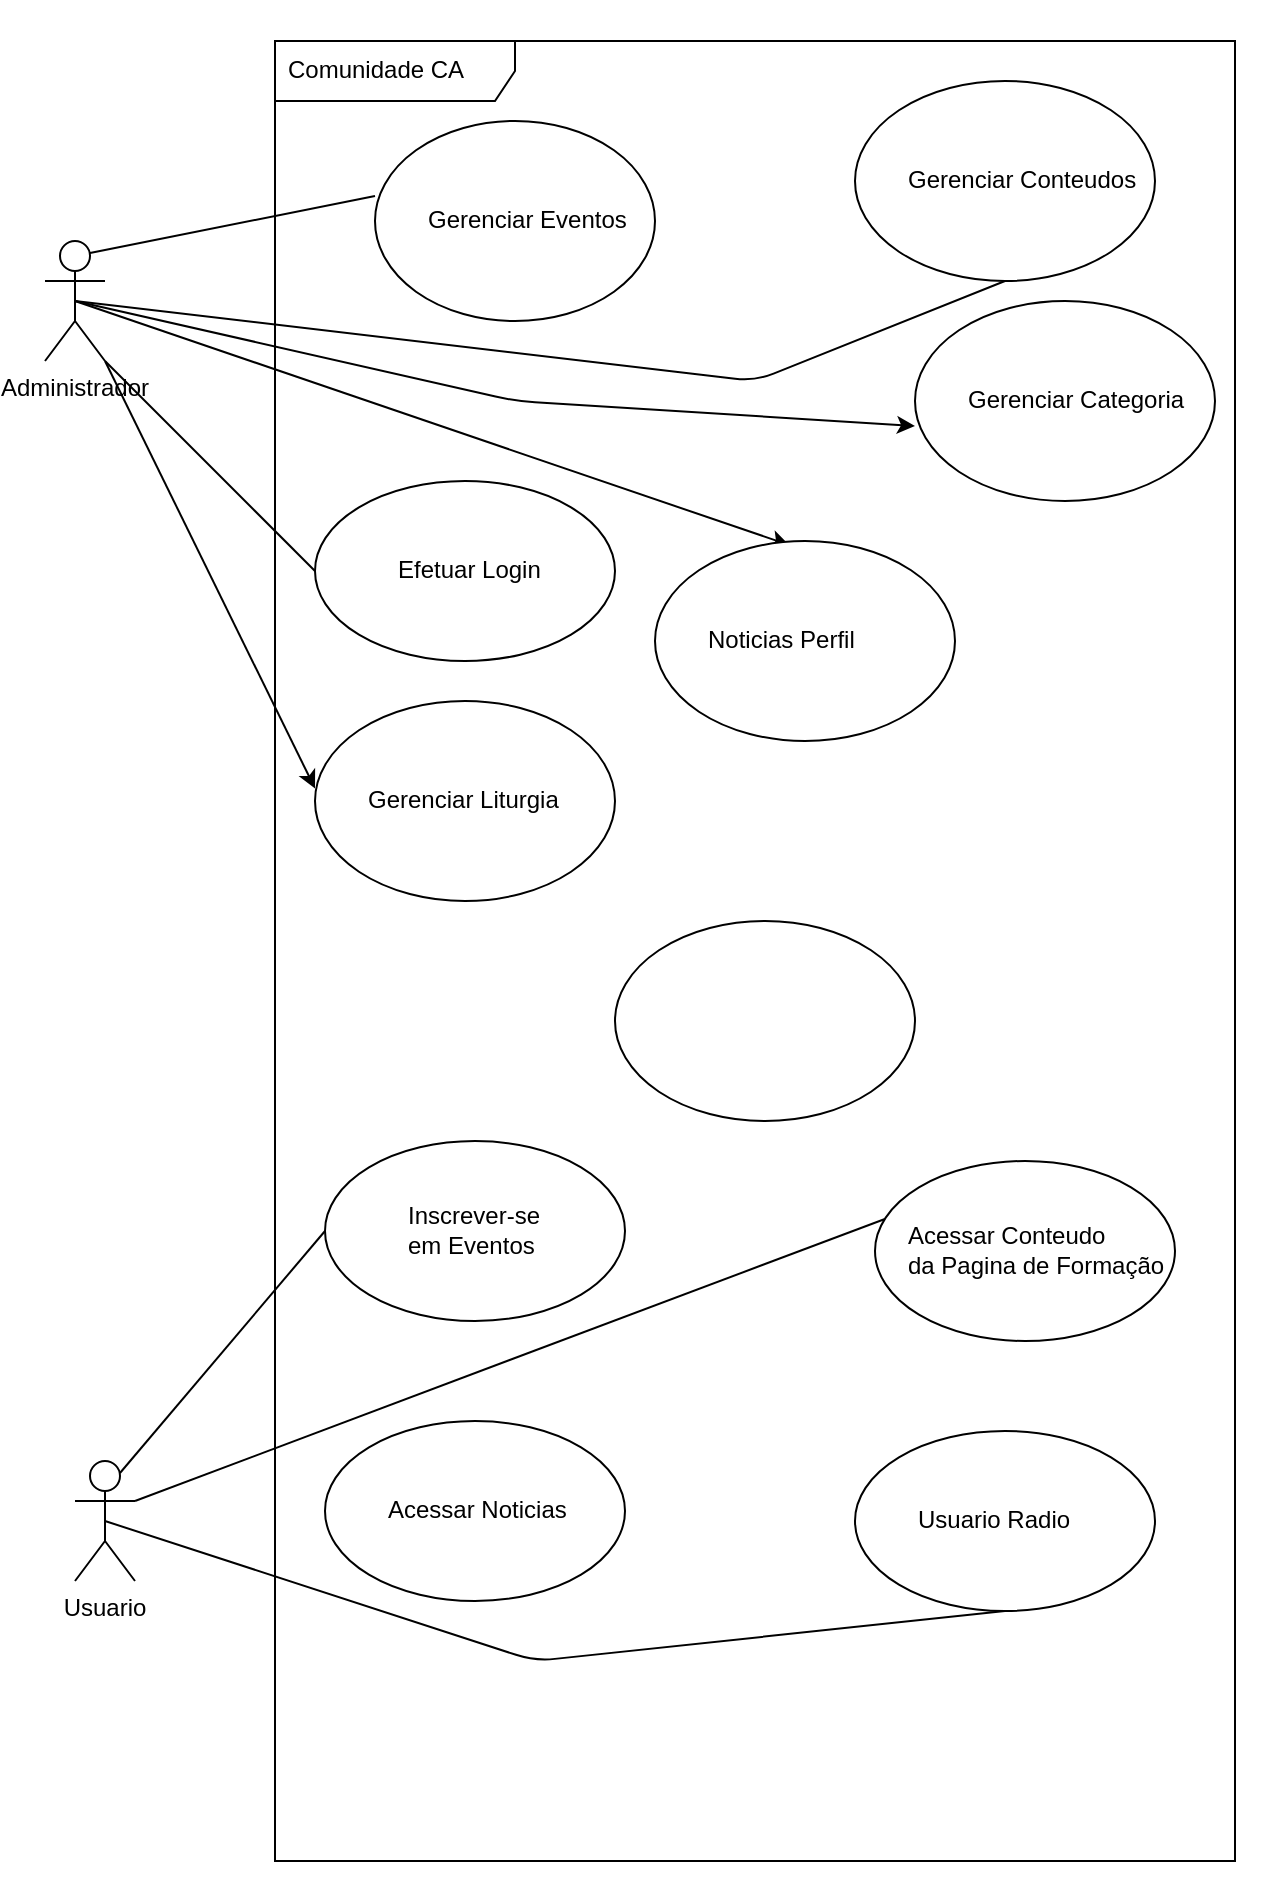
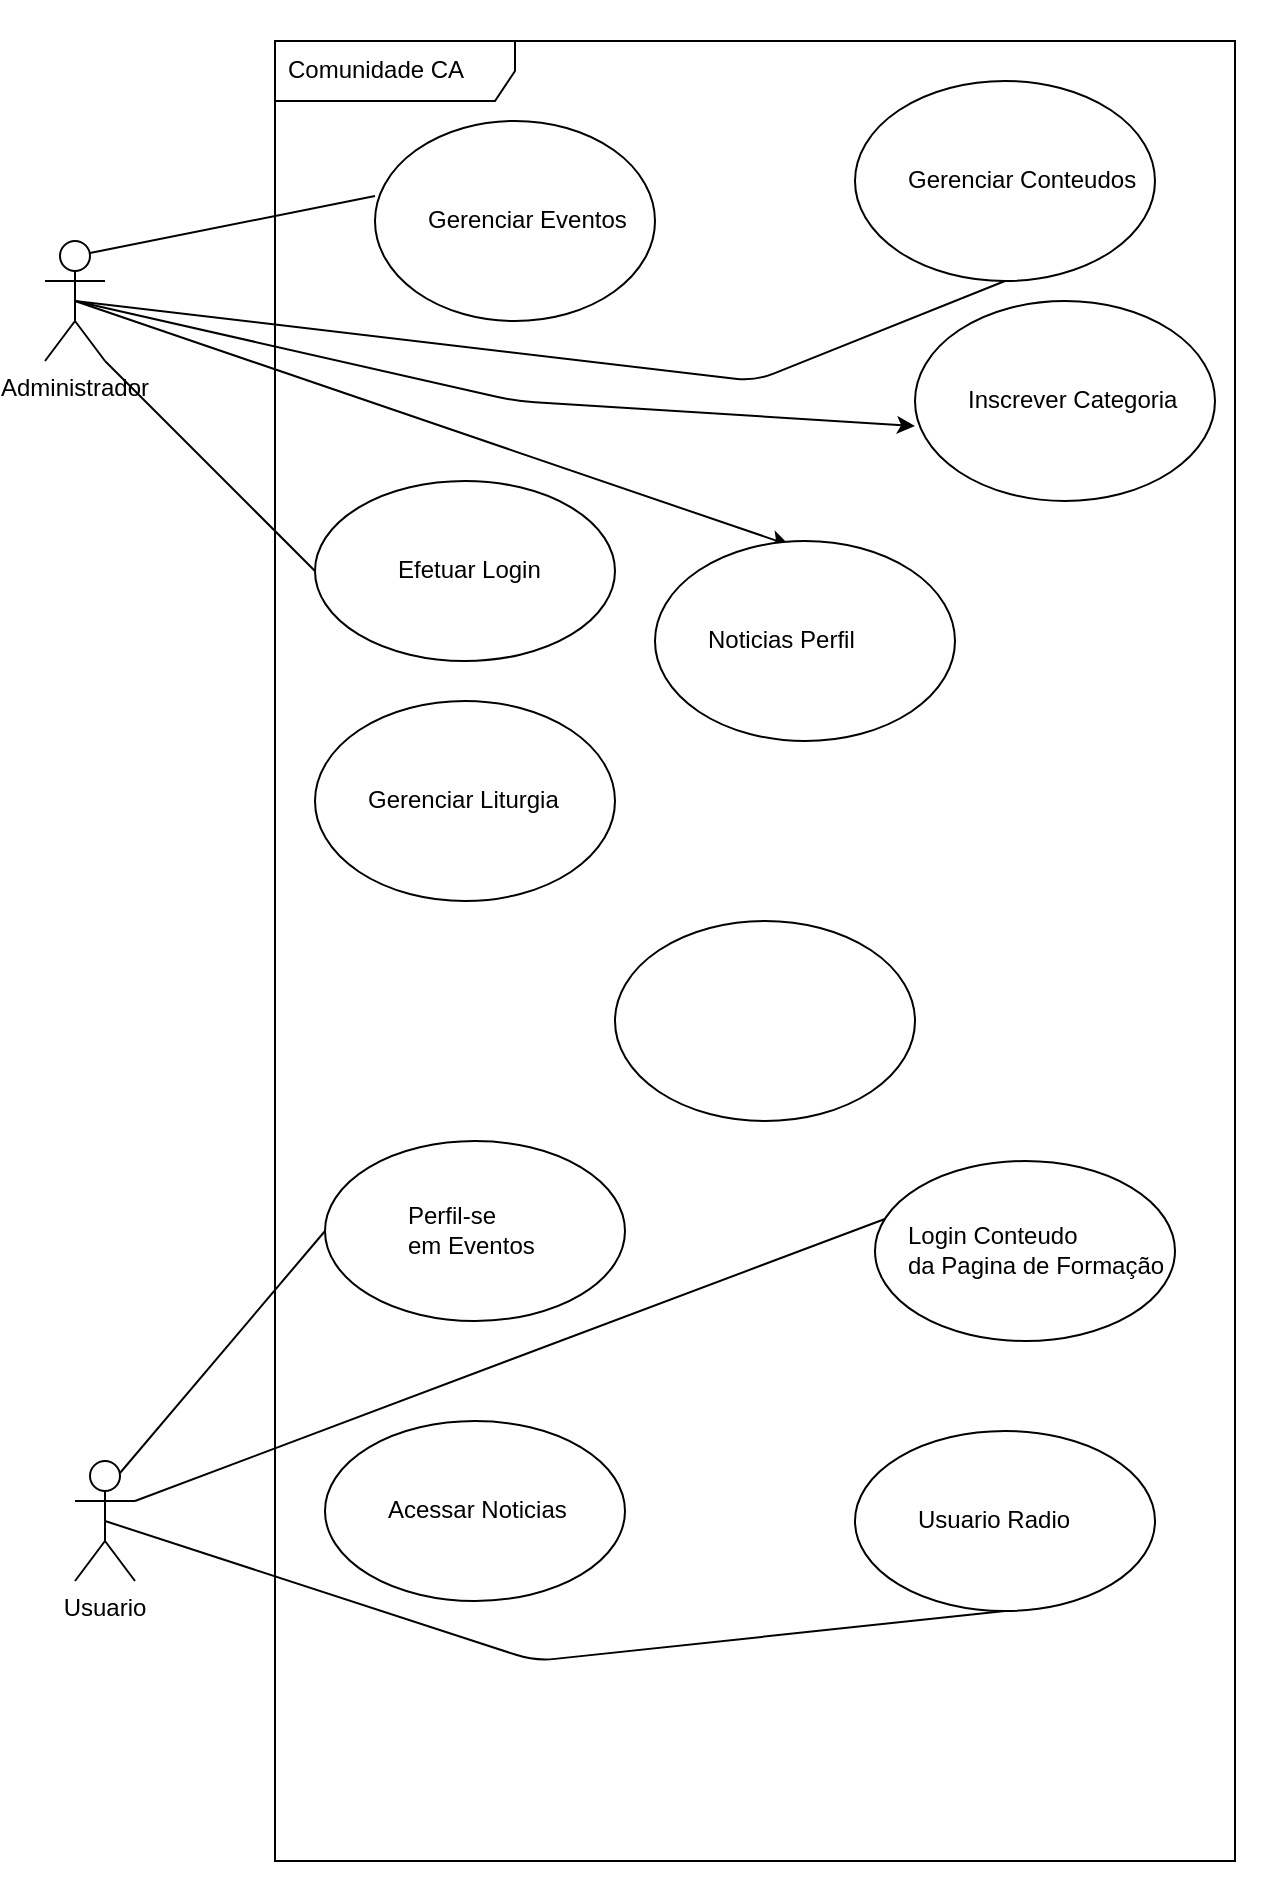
node "Gerenciar Categoria": label "Gerenciar Categoria" -> "Inscrever Categoria"
edge "Administrador" -> "Gerenciar Liturgia": removed
node "Inscrever-se em Eventos": label "Inscrever-se em Eventos" -> "Perfil-se em Eventos"
node "Acessar Conteudo da Pagina de Formação": label "Acessar Conteudo da Pagina de Formação" -> "Login Conteudo da Pagina de Formação"
